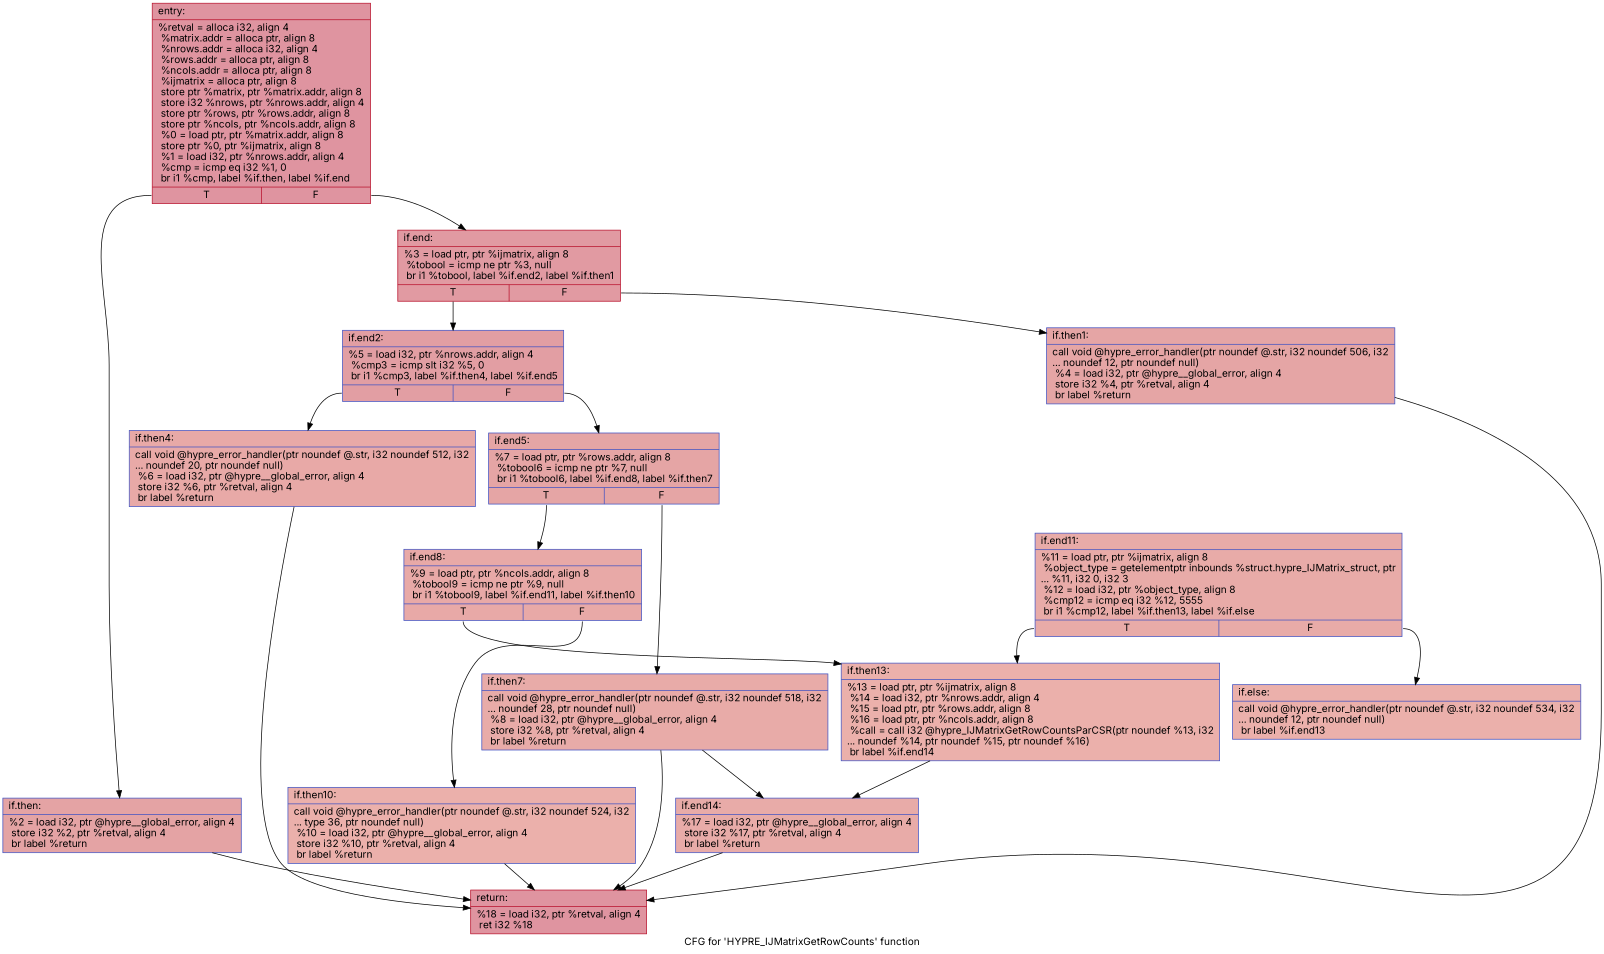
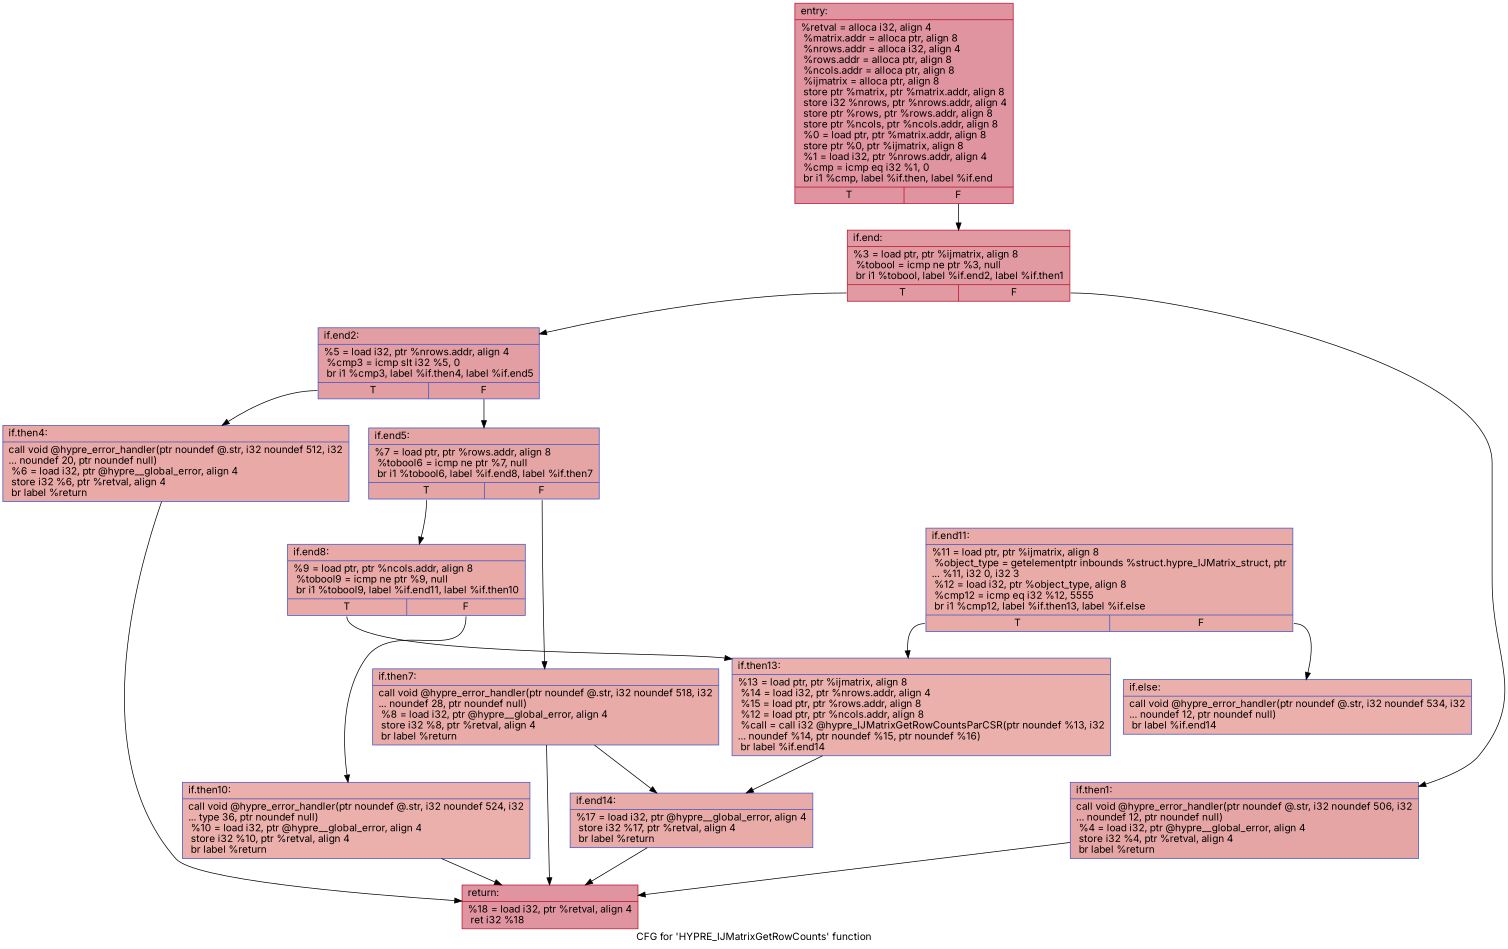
node "if.then13:": text "%16 = load ptr, ptr %ncols.addr, align 8" -> "%12 = load ptr, ptr %ncols.addr, align 8"
node "if.else:": text "br label %if.end13" -> "br label %if.end14"
node "if.then:": removed
